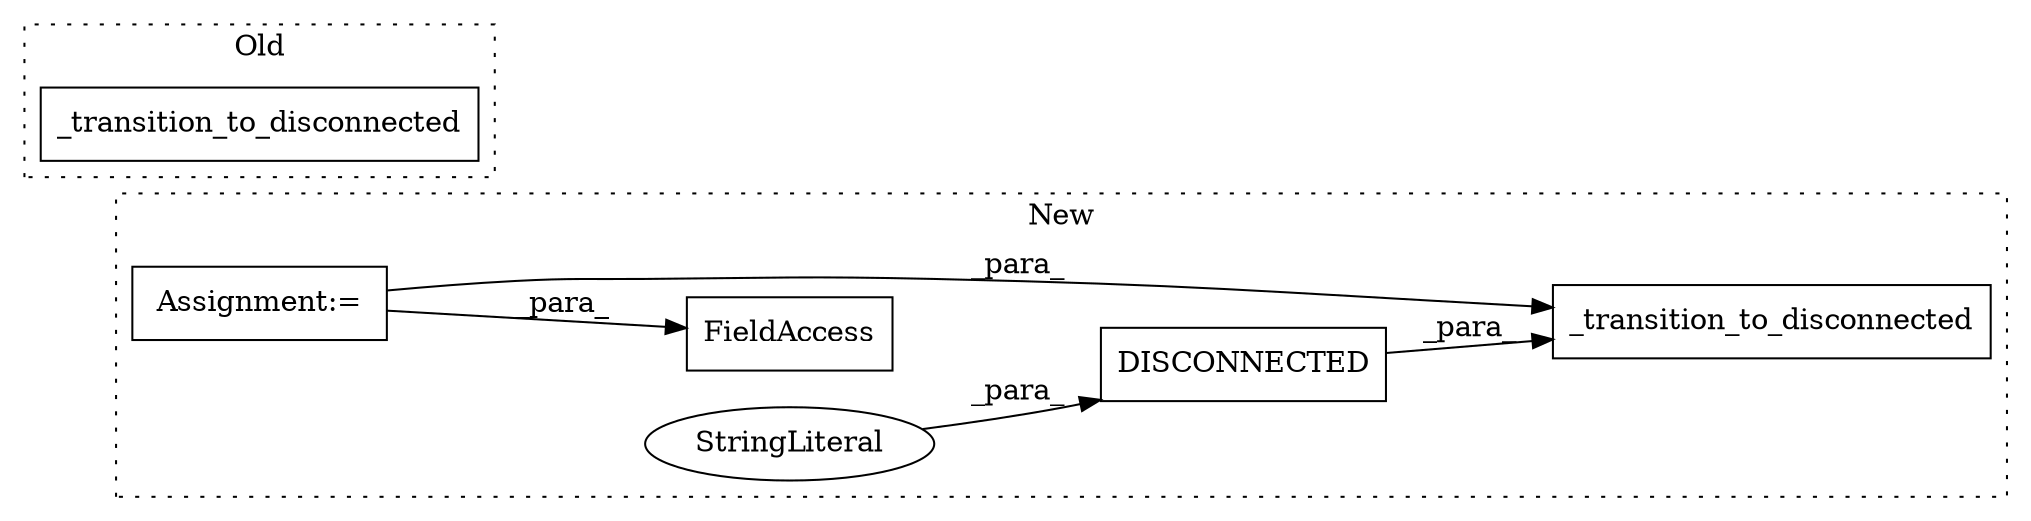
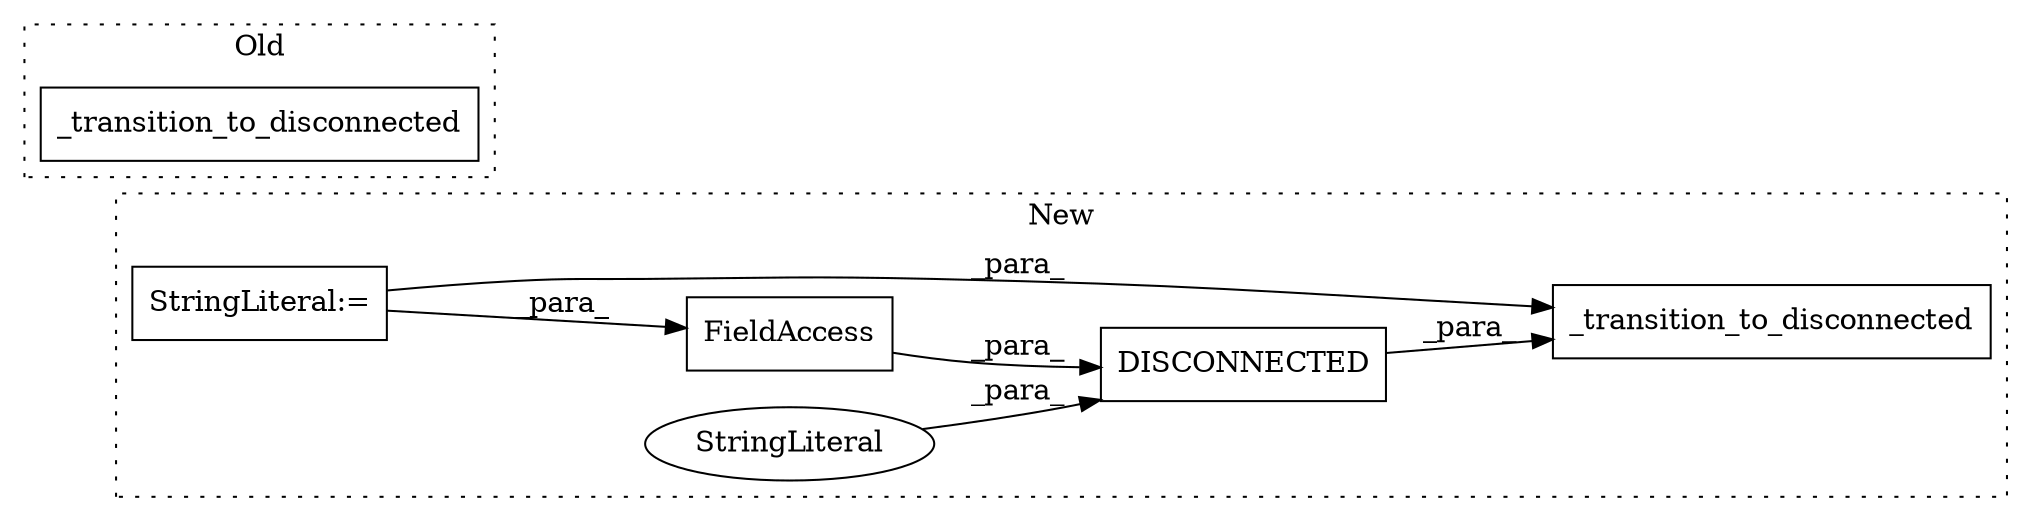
node "Assignment:=": label "Assignment:=" -> "StringLiteral:="
edge "FieldAccess" -> "DISCONNECTED": added, label "_para_"
